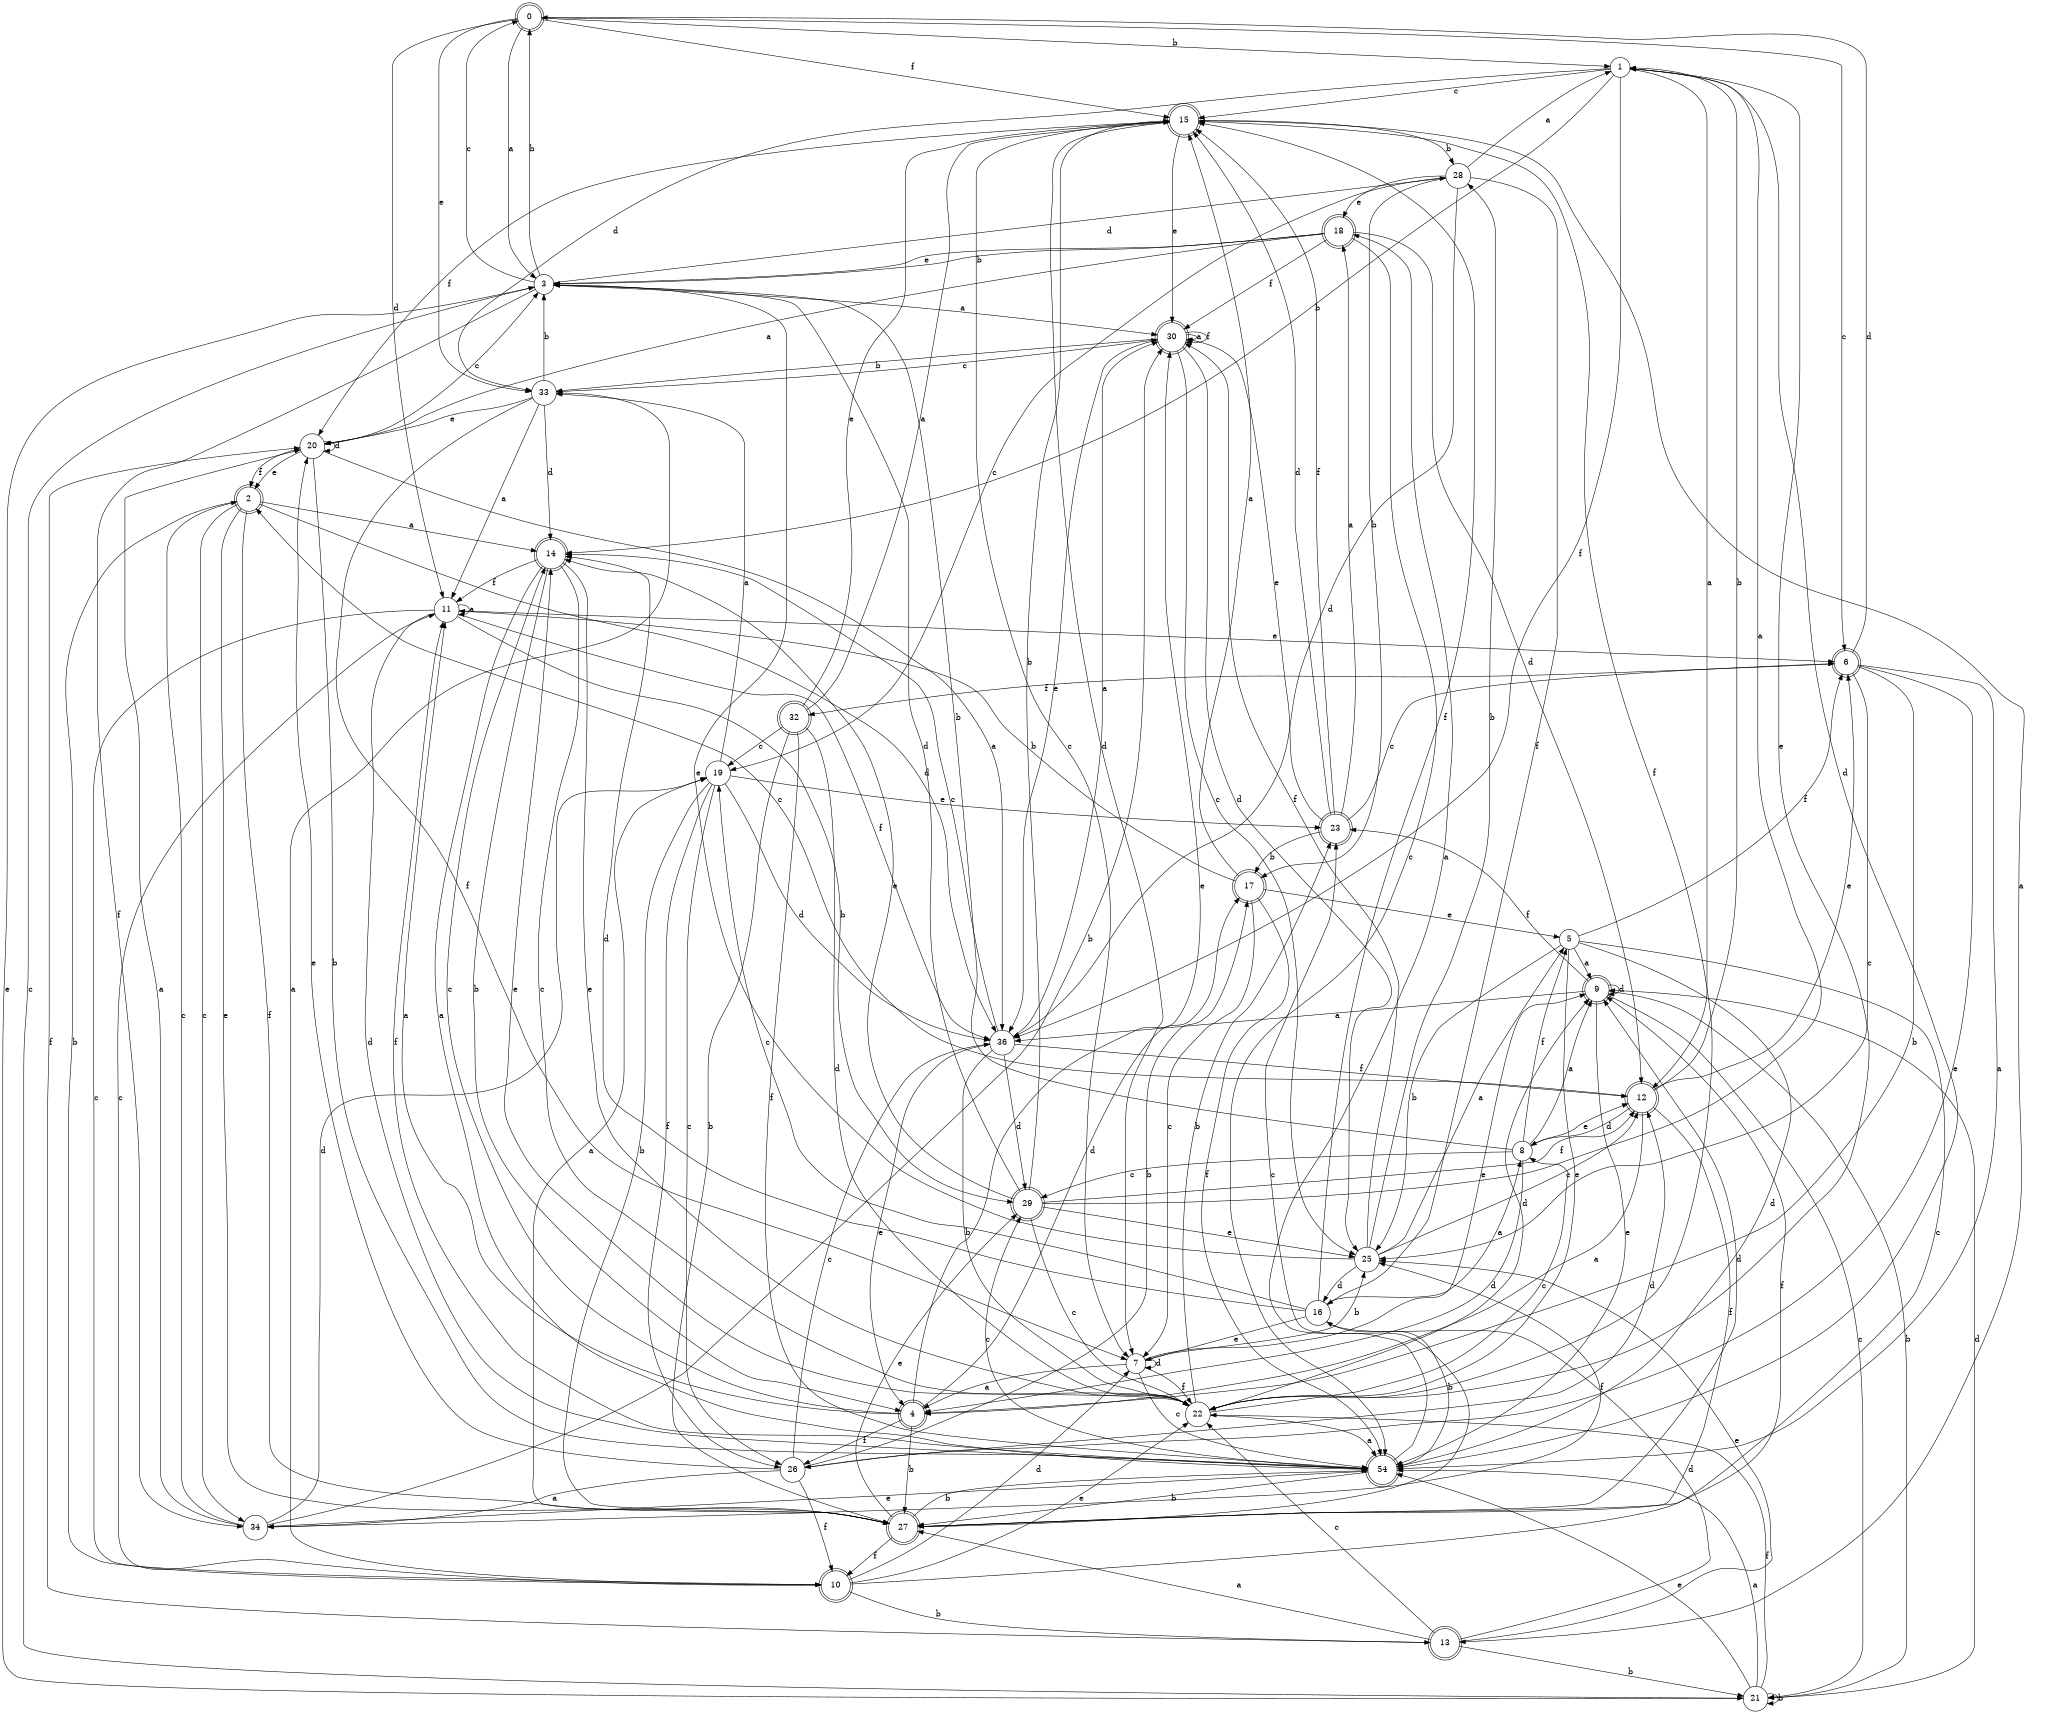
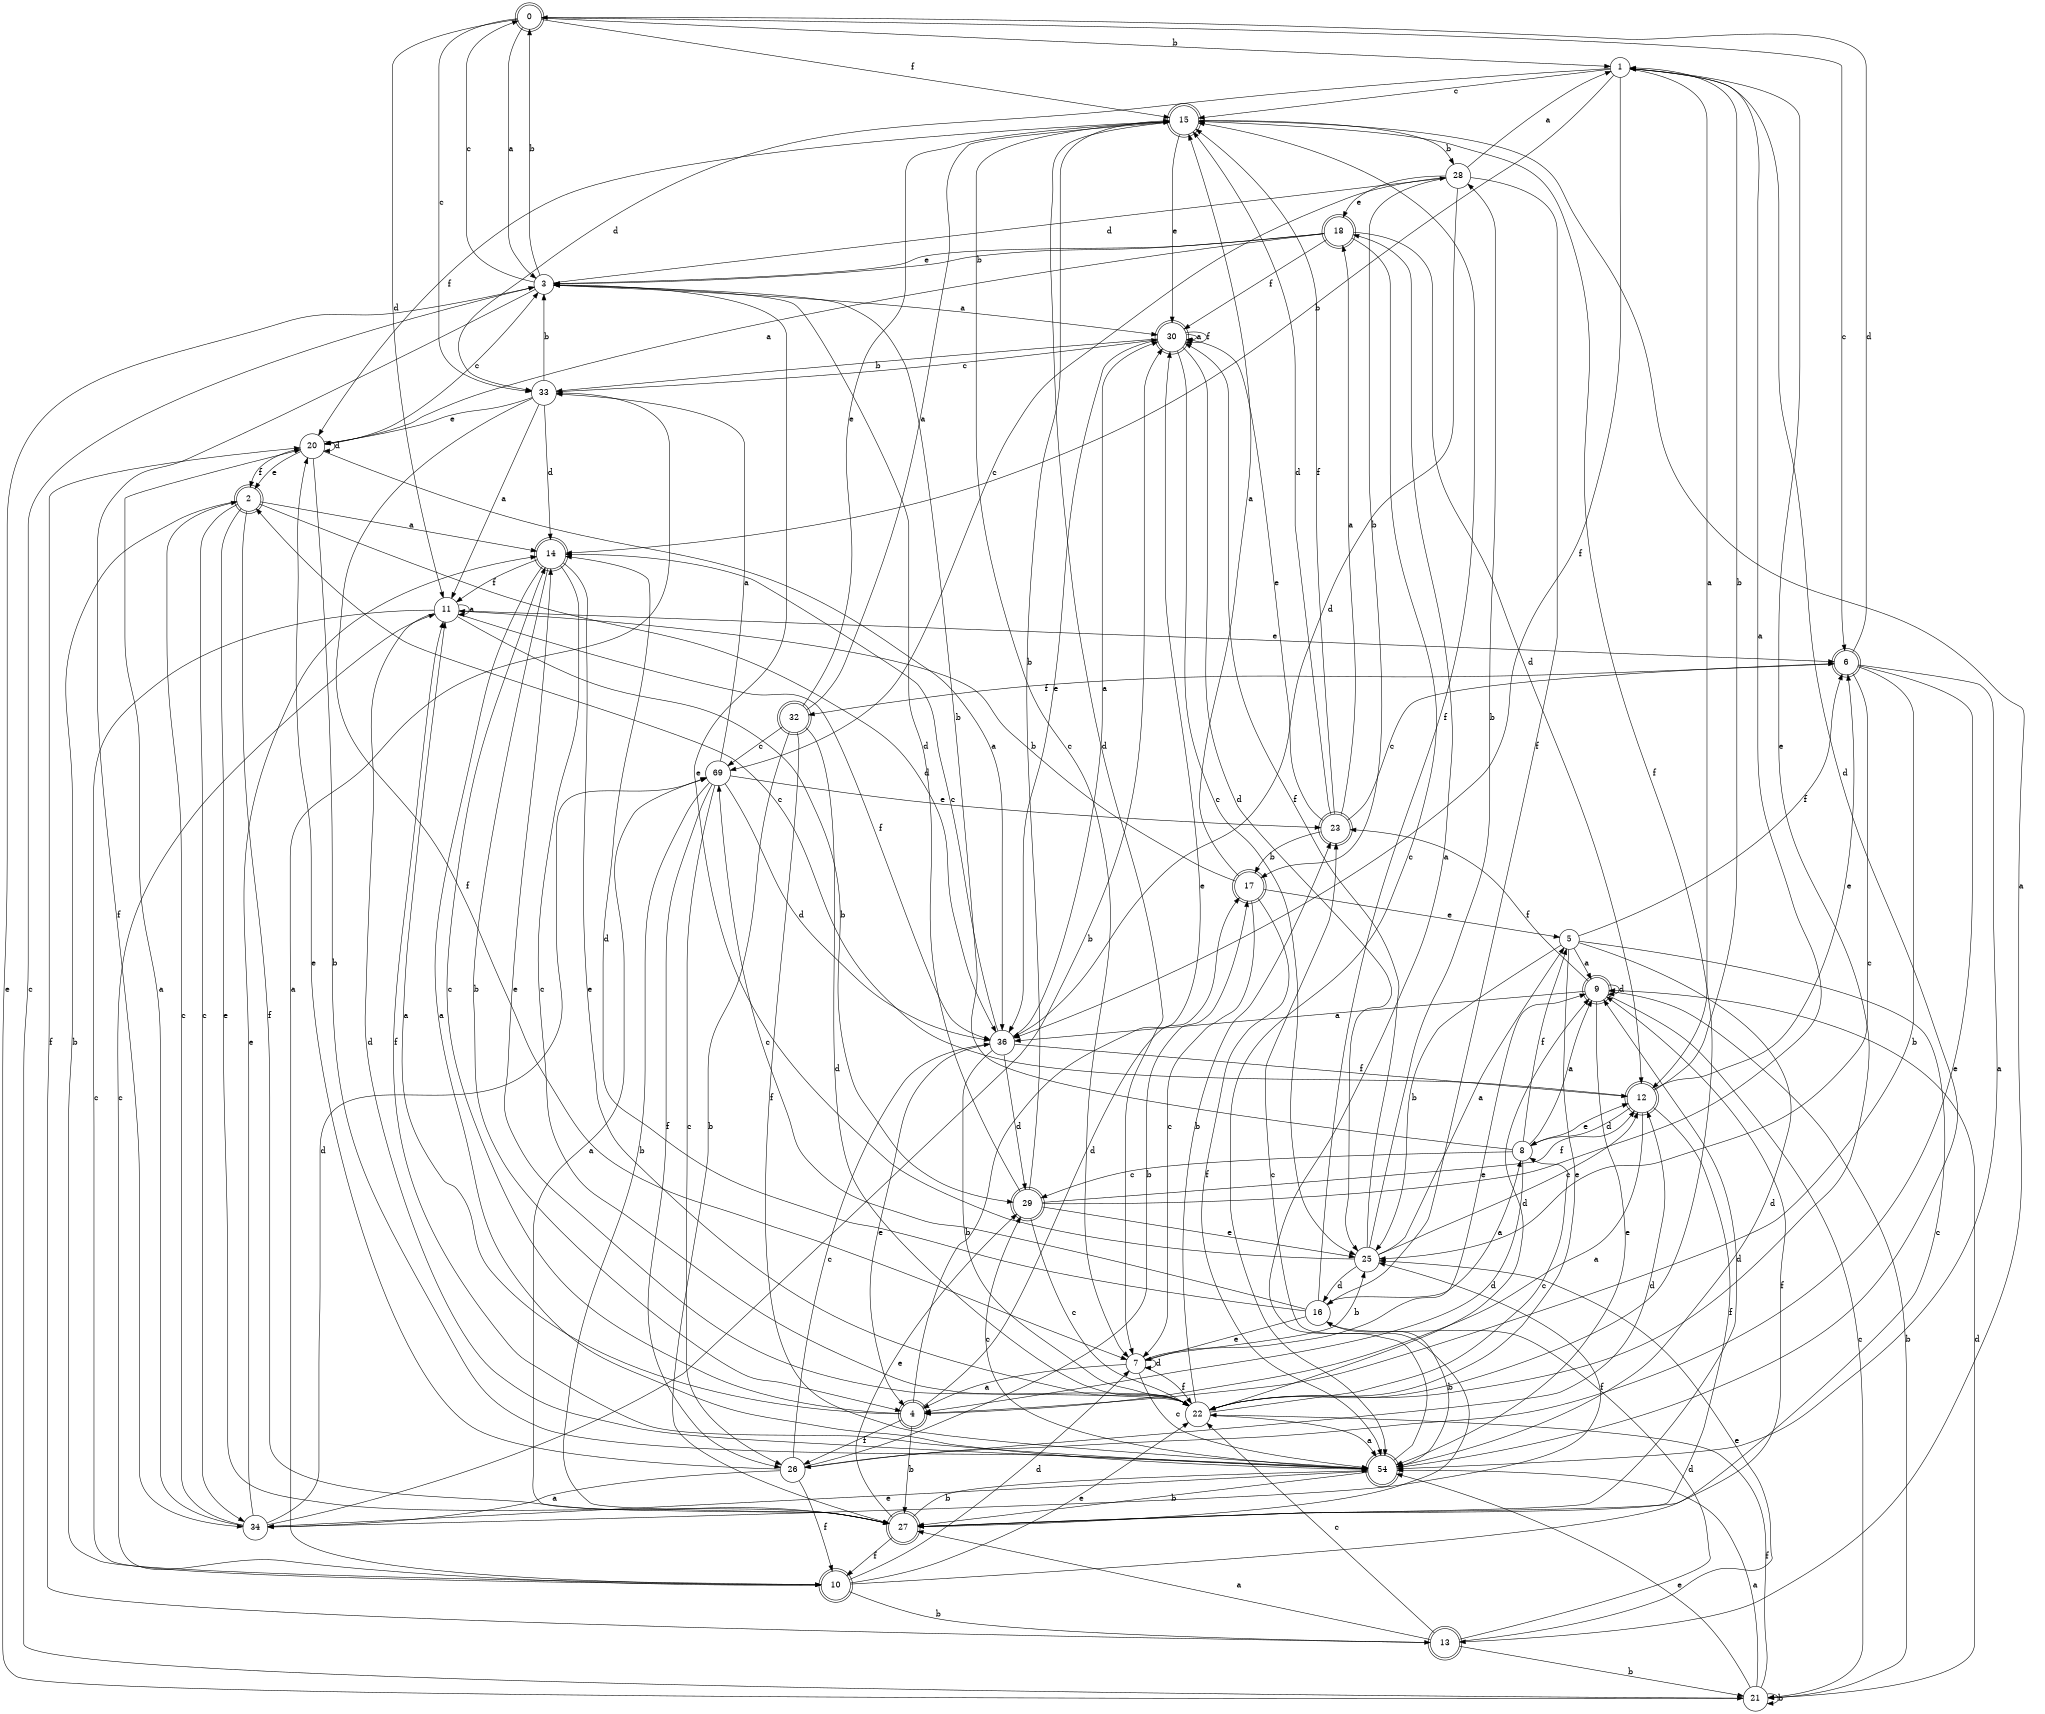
edge "0" -> "33": label "e" -> "c"
node "19": label "19" -> "69"
edge "29" -> "14": now "34" -> "14"
